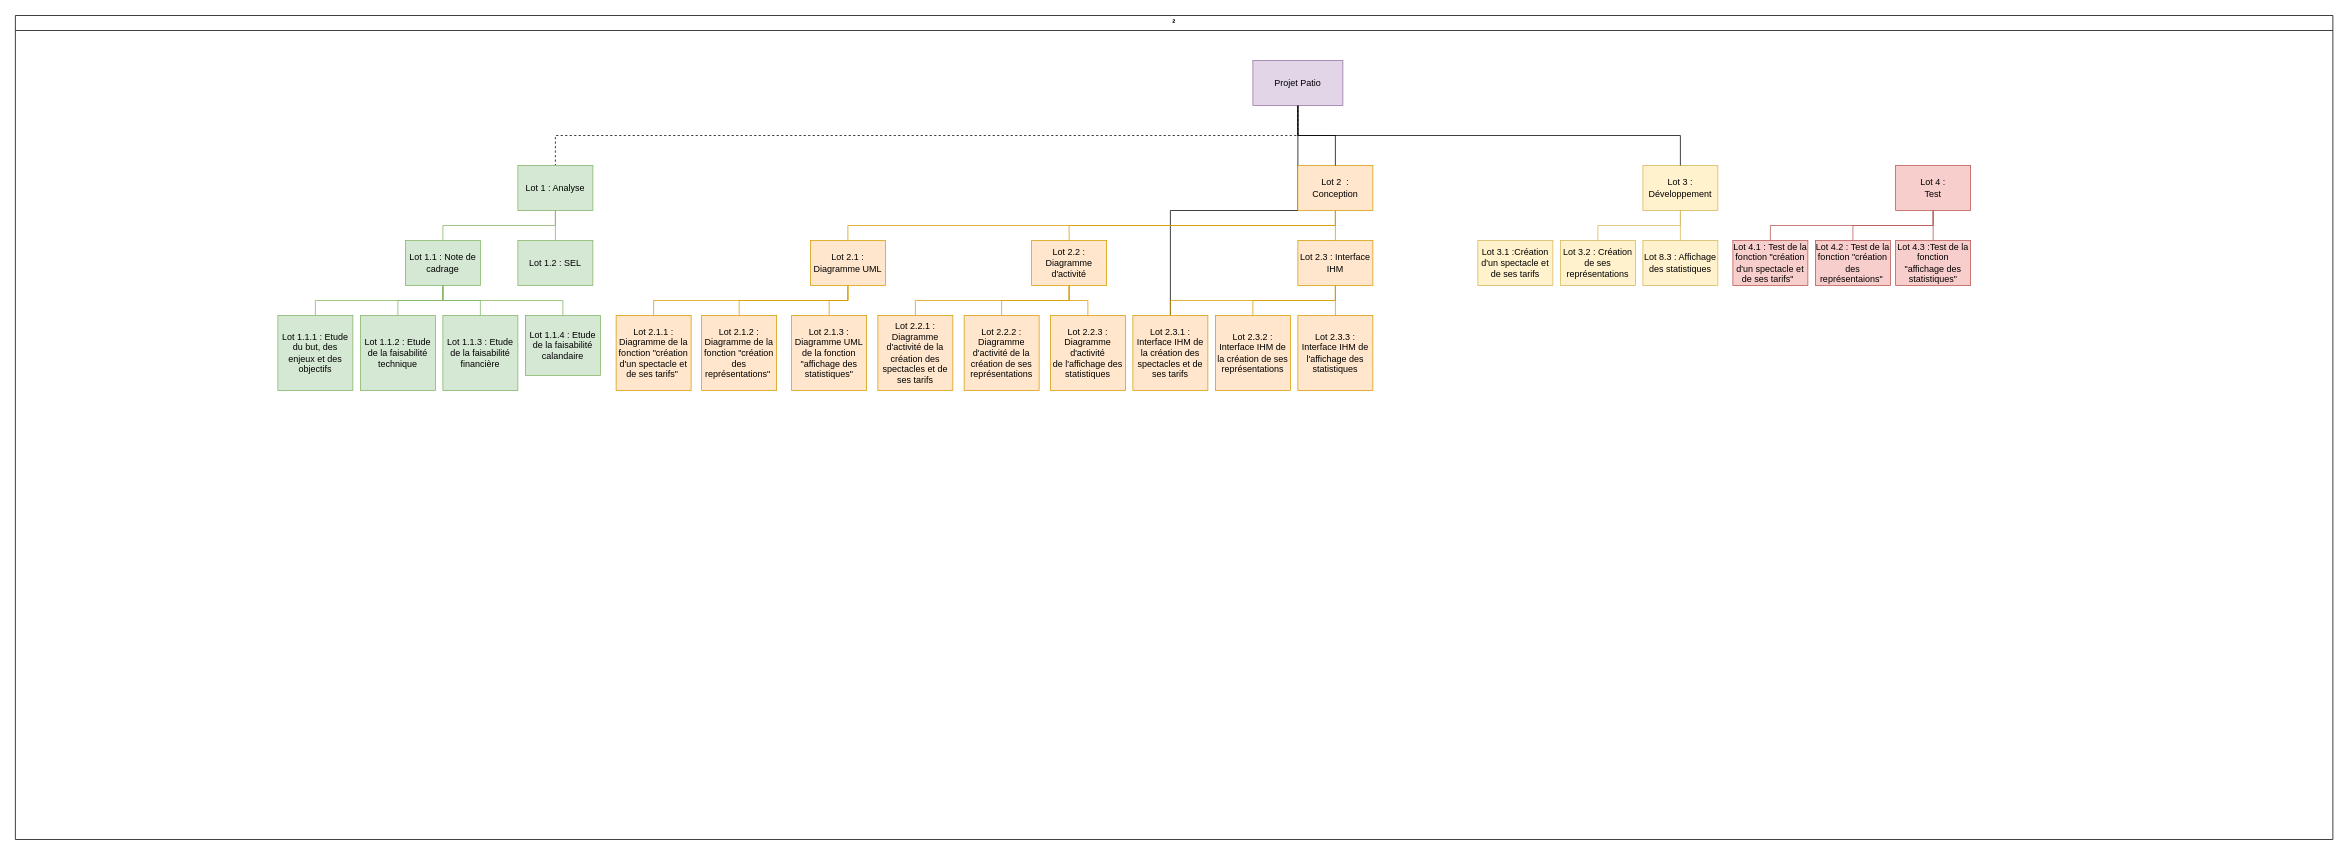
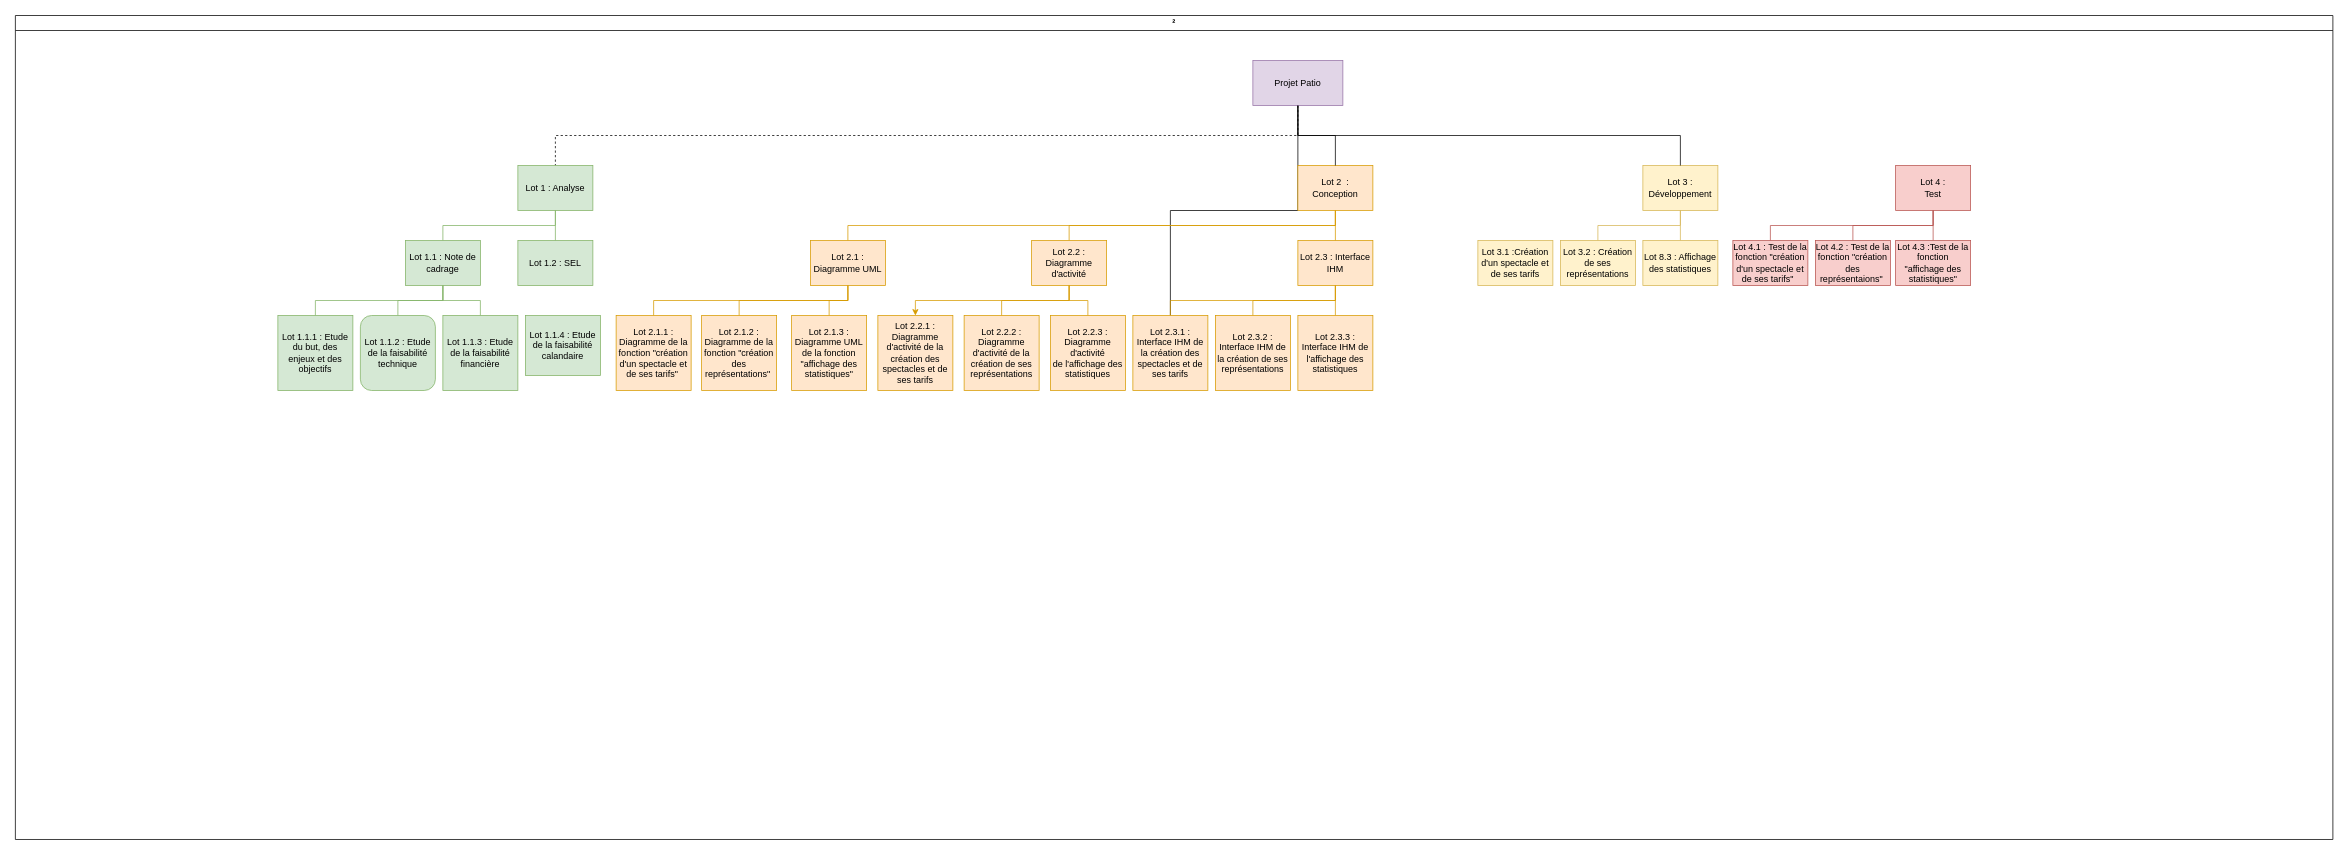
edge "Lot 1.1 : Note de cadrage" -- "Lot 1.1.4 : Etude de la faisabilité calandaire": removed
edge "Lot 2.2 : Diagramme d'activité" -- "Lot 2.2.1 : Diagramme d'activité de la création des spectacles et de ses tarifs": arrowhead none -> classic
node "Lot 1.1.2 : Etude de la faisabilité technique": shape rectangle -> rounded rectangle
